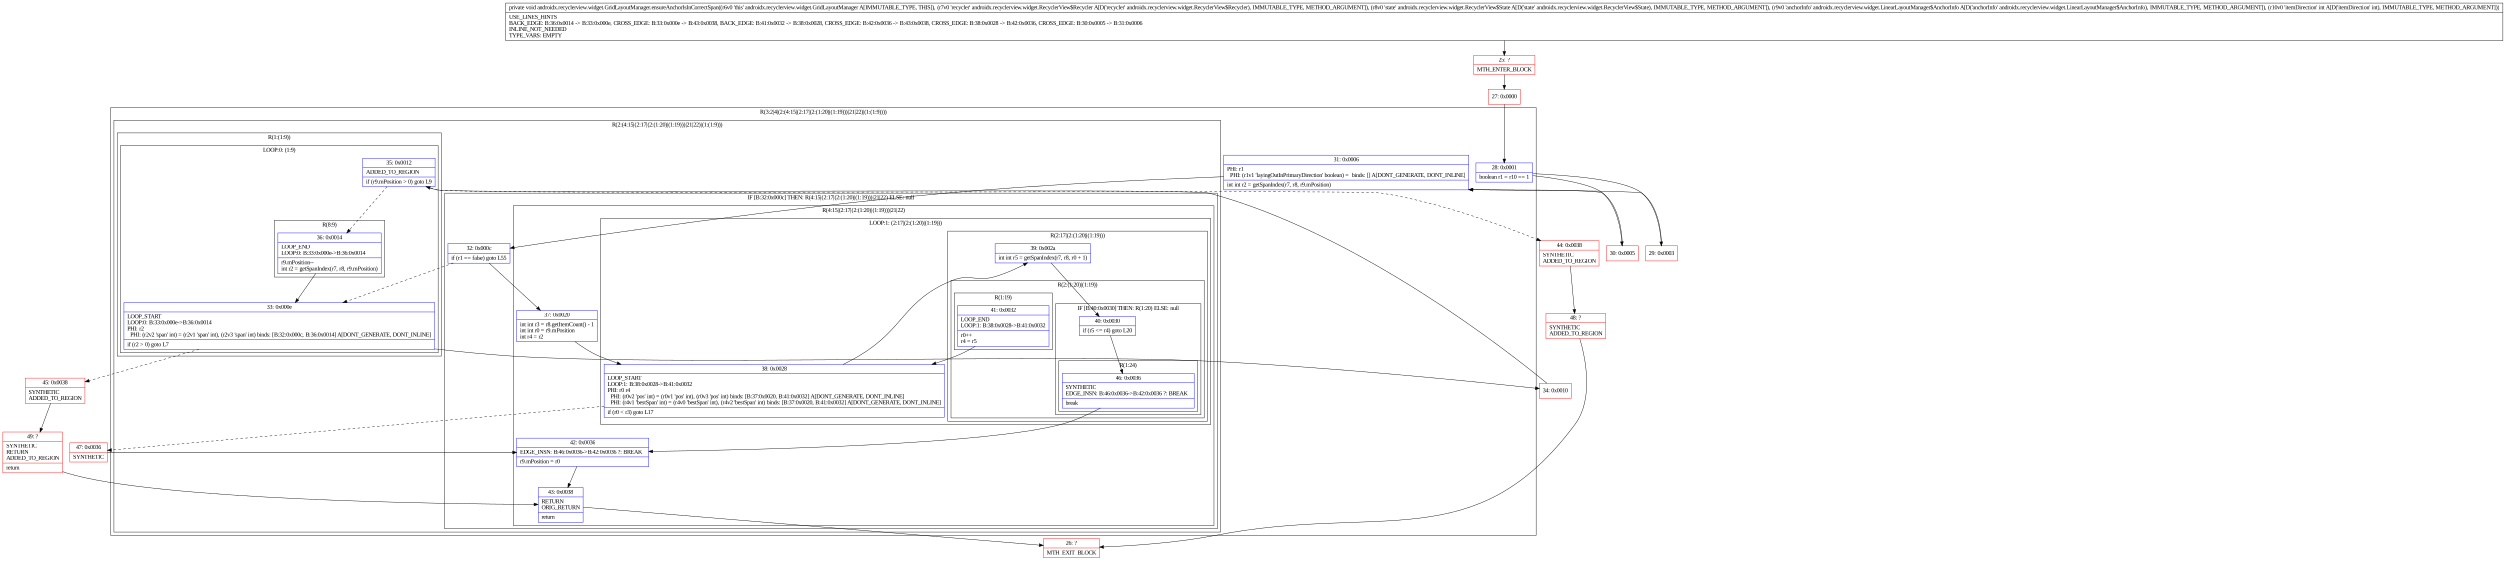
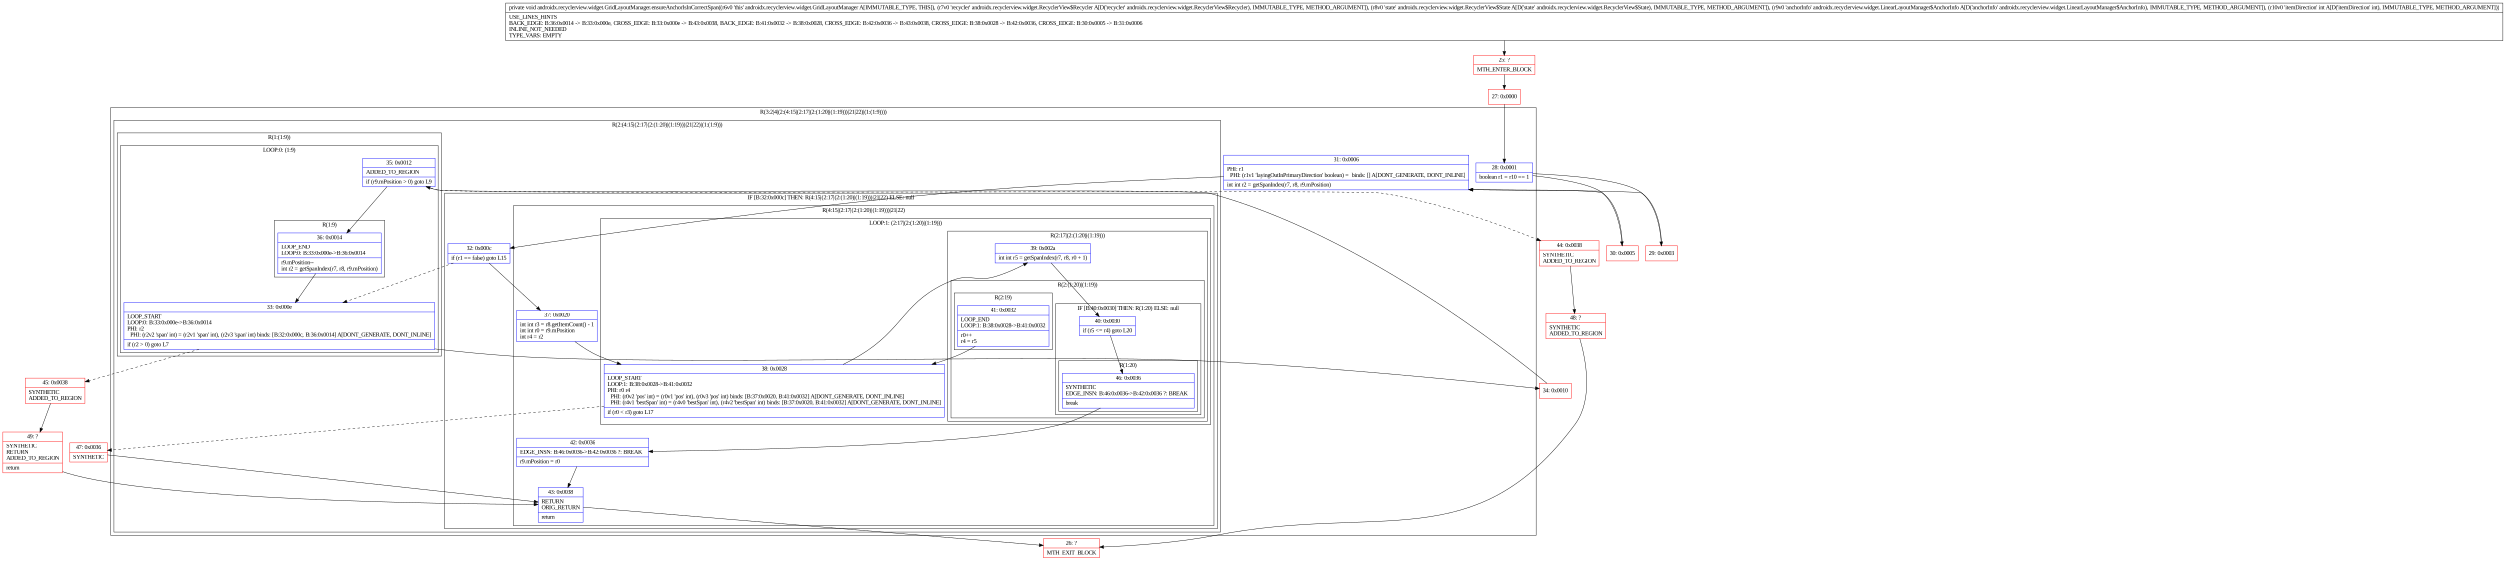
edge "35: 0x0012" -> "36: 0x0014": style dashed -> solid
cluster "R(8:9)": label "R(8:9)" -> "R(1:9)"
node "32: 0x000c": text "if (r1 == false) goto L55" -> "if (r1 == false) goto L15"
cluster "R(1:19)": label "R(1:19)" -> "R(2:19)"
cluster "R(1:24)": label "R(1:24)" -> "R(1:20)"
edge "47: 0x0036" -> "42: 0x0036": now "47: 0x0036" -> "43: 0x0038"
